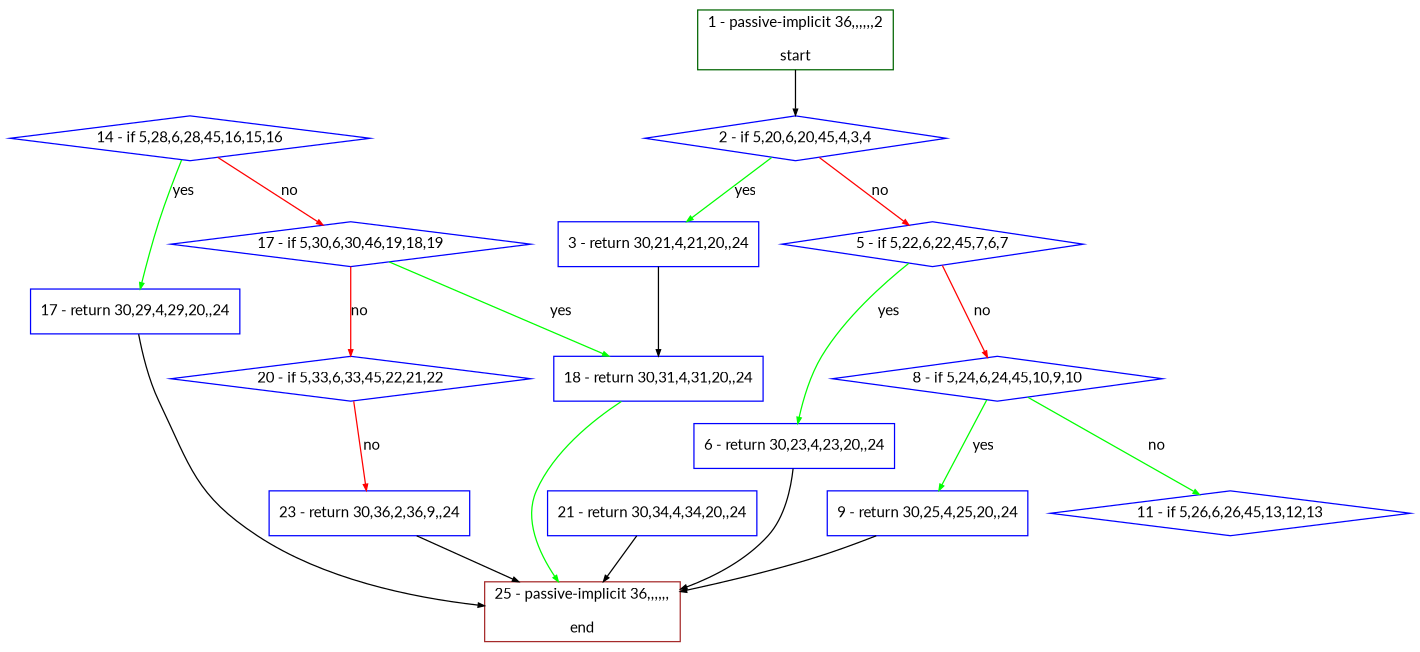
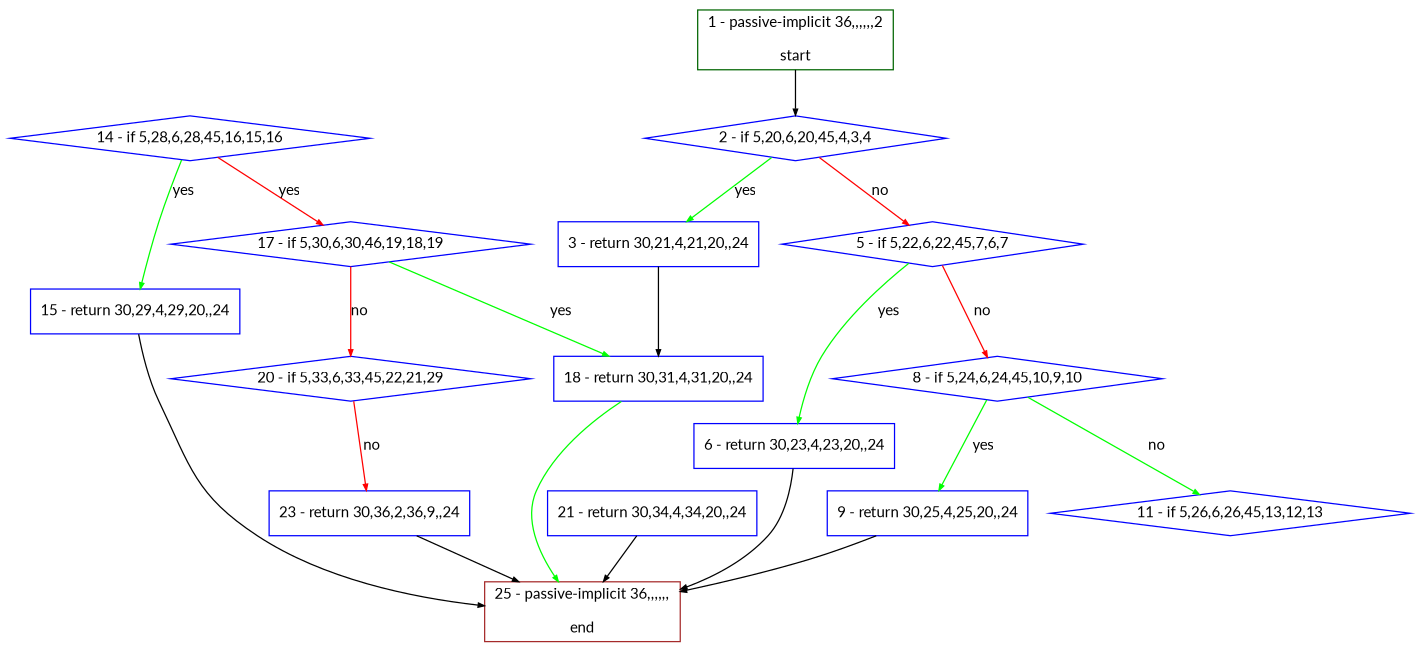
edge "14 - if 5,28,6,28,45,16,15,16" -> "17 - if 5,30,6,30,46,19,18,19": label "no" -> "yes"
node "17 - return 30,29,4,29,20,,24": label "17 - return 30,29,4,29,20,,24" -> "15 - return 30,29,4,29,20,,24"
node "20 - if 5,33,6,33,45,22,21,22": label "20 - if 5,33,6,33,45,22,21,22" -> "20 - if 5,33,6,33,45,22,21,29"
